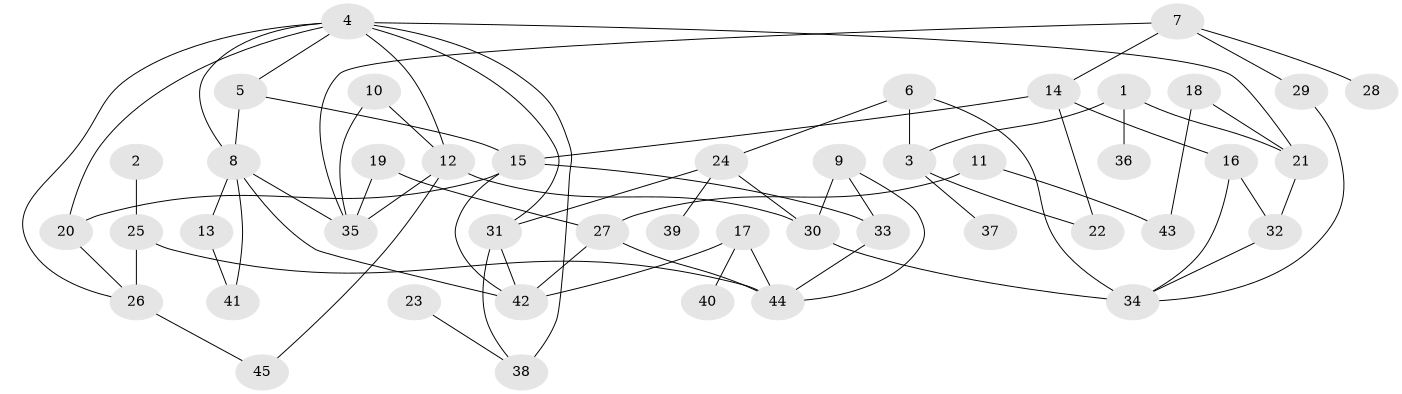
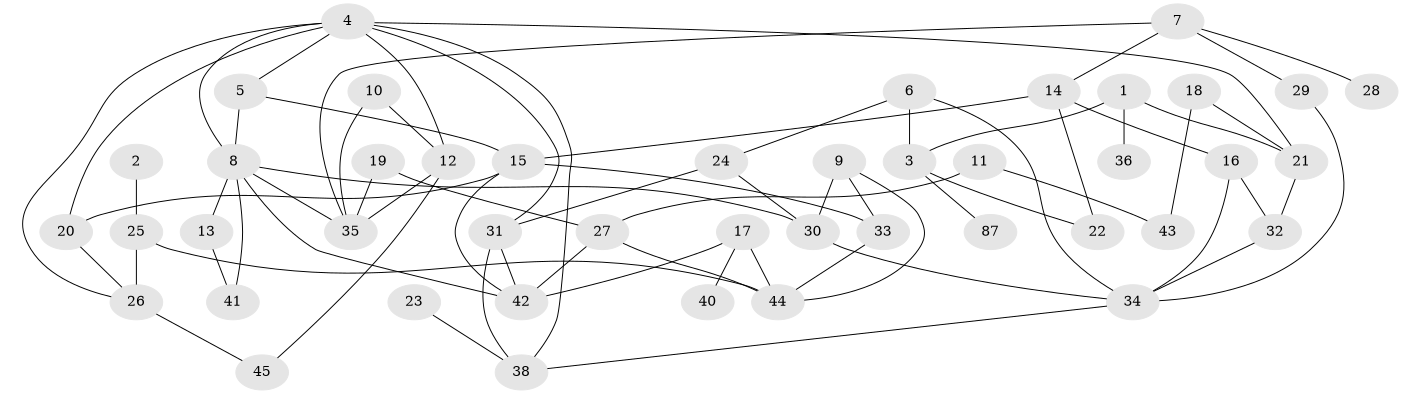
edge "12" -- "30": now "8" -- "30"
node "39": removed
node "37": label "37" -> "87"
edge "34" -- "38": added
